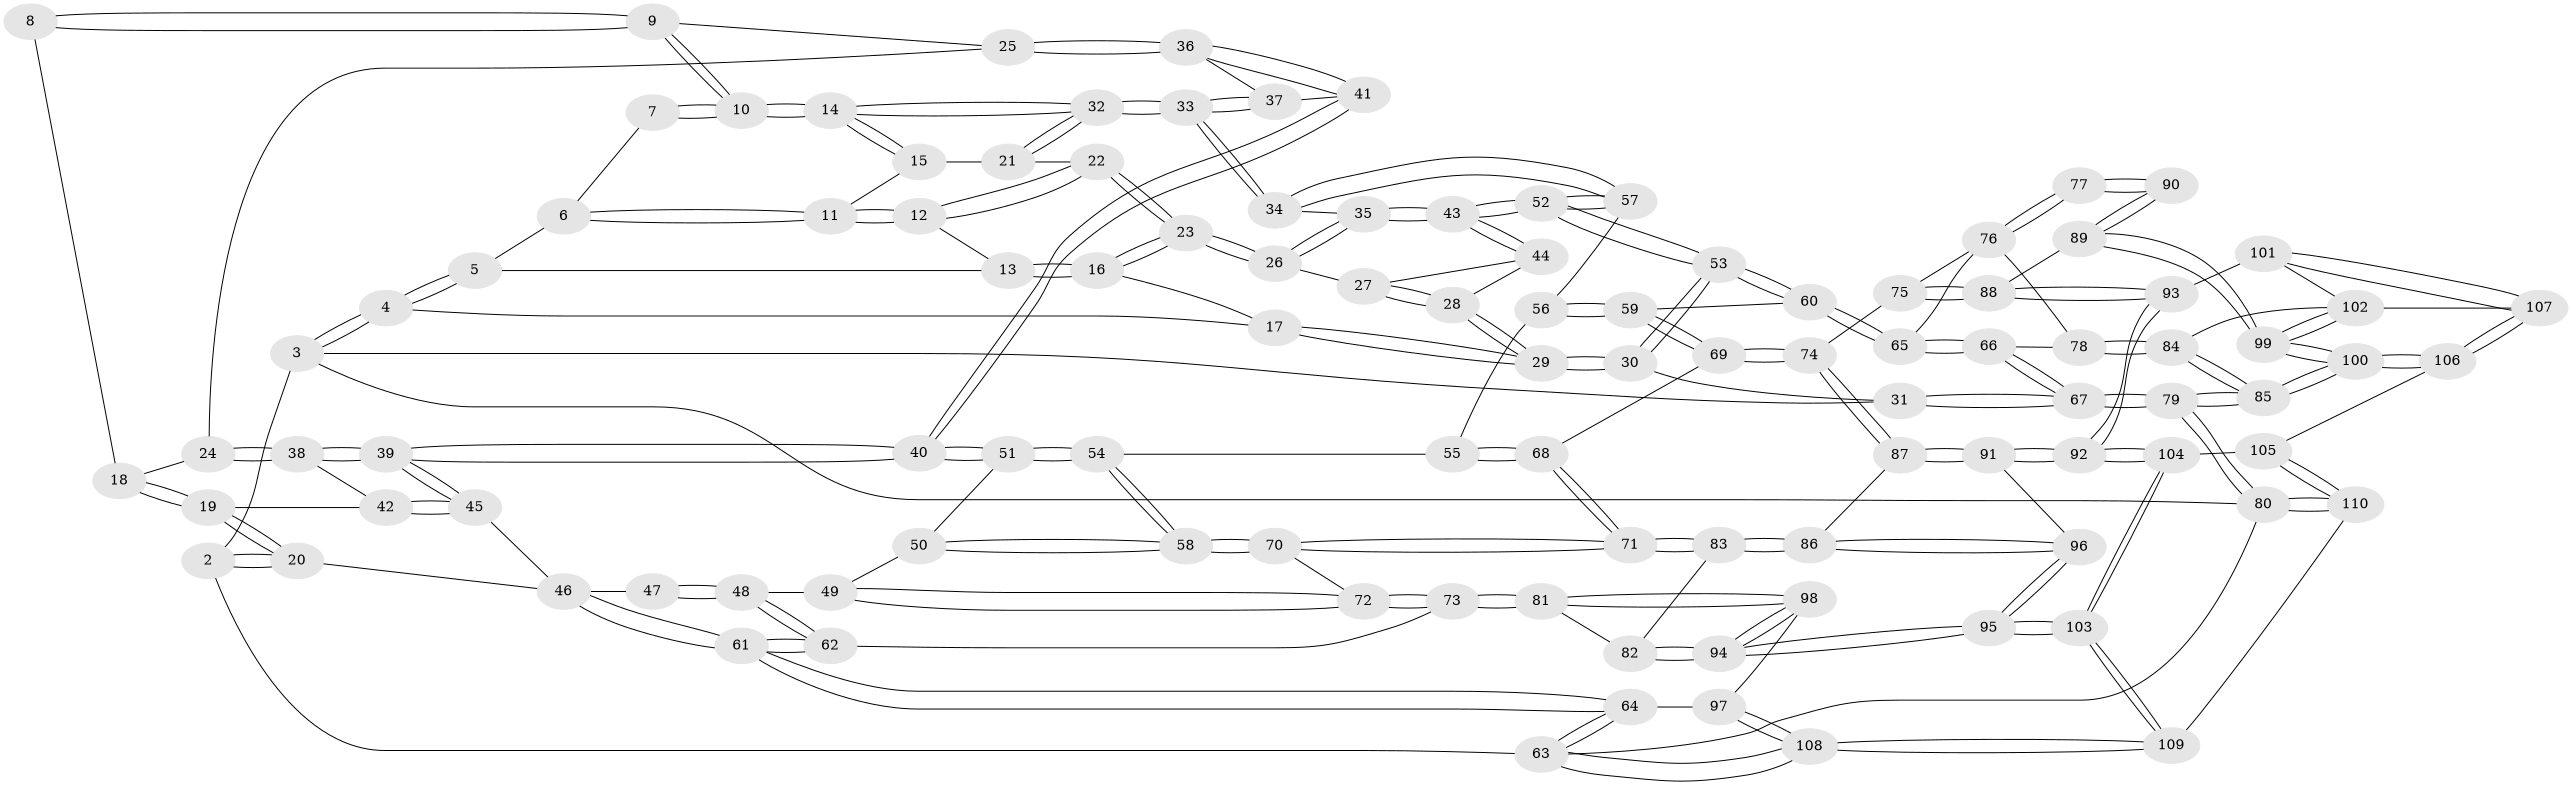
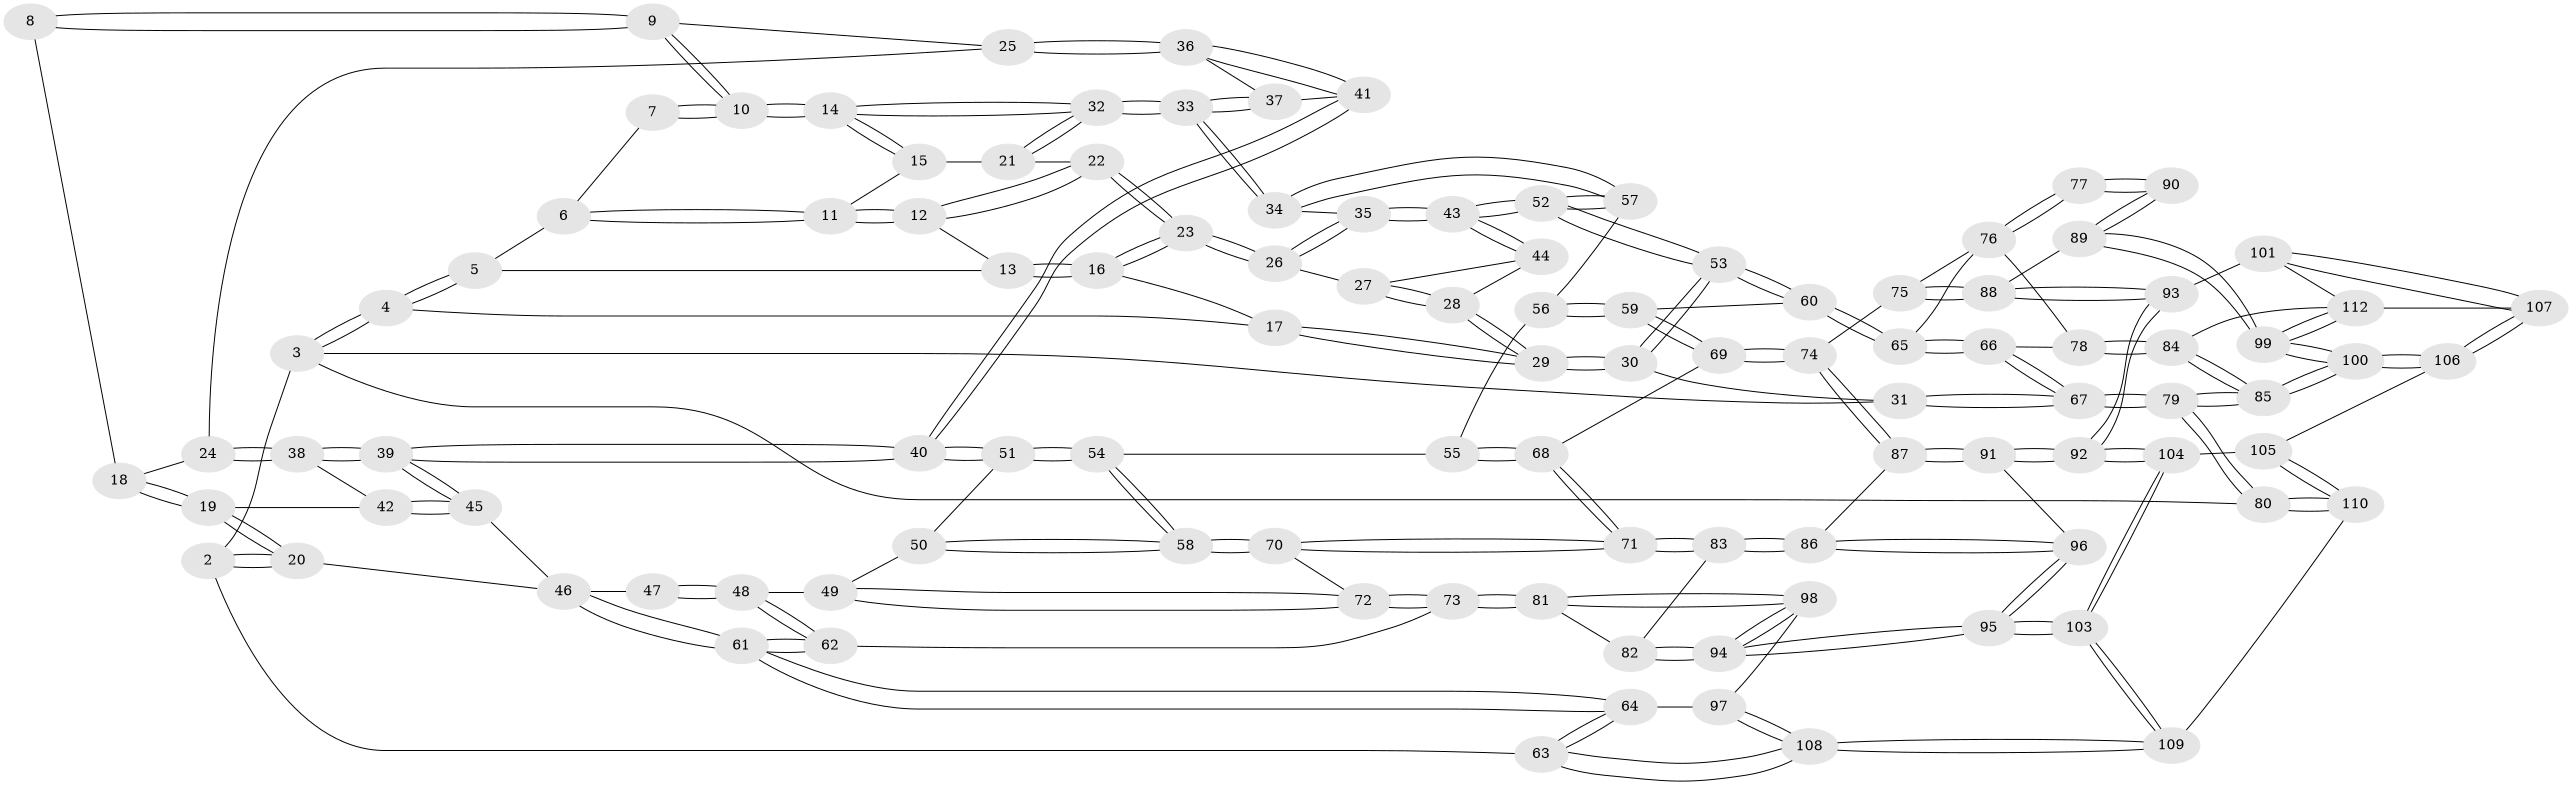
node "102": label "102" -> "112"
edge "80" -- "63": removed
